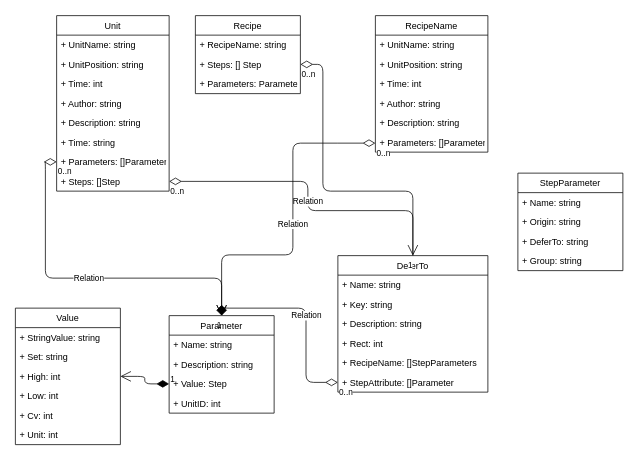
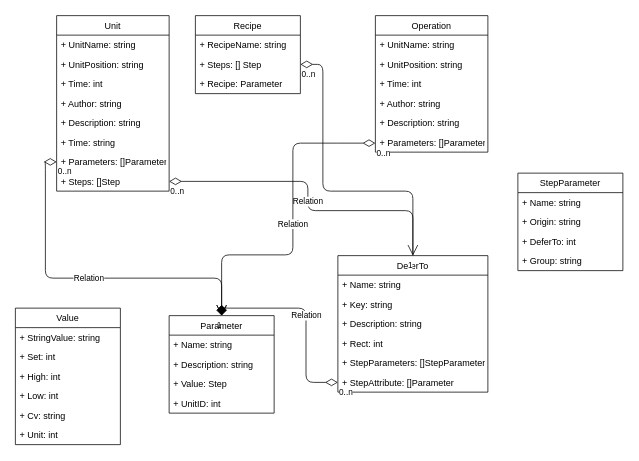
node "RecipeName": label "RecipeName" -> "Operation"
node "+ Parameters: Parameter": label "+ Parameters: Parameter" -> "+ Recipe: Parameter"
node "+ DeferTo: string": label "+ DeferTo: string" -> "+ DeferTo: int"
node "+ Set: string": label "+ Set: string" -> "+ Set: int"
node "+ RecipeName: []StepParameters": label "+ RecipeName: []StepParameters" -> "+ StepParameters: []StepParameters"
edge "Value" -- "+ Value: Step": removed, label "1"
node "+ Cv: int": label "+ Cv: int" -> "+ Cv: string"
